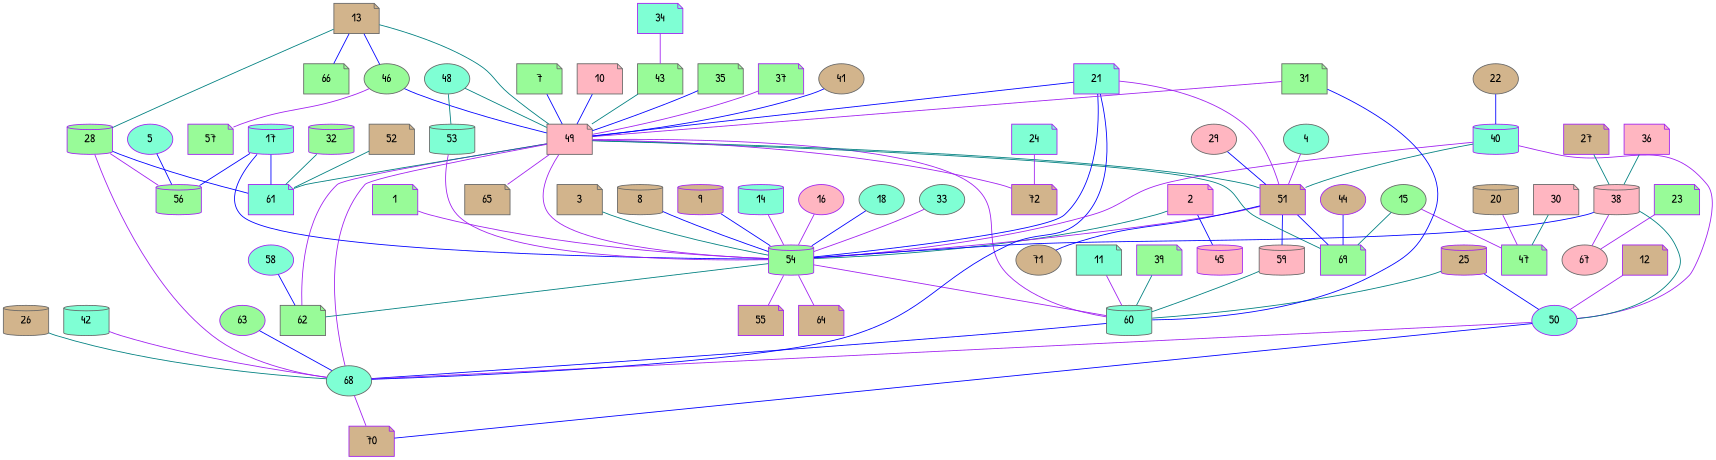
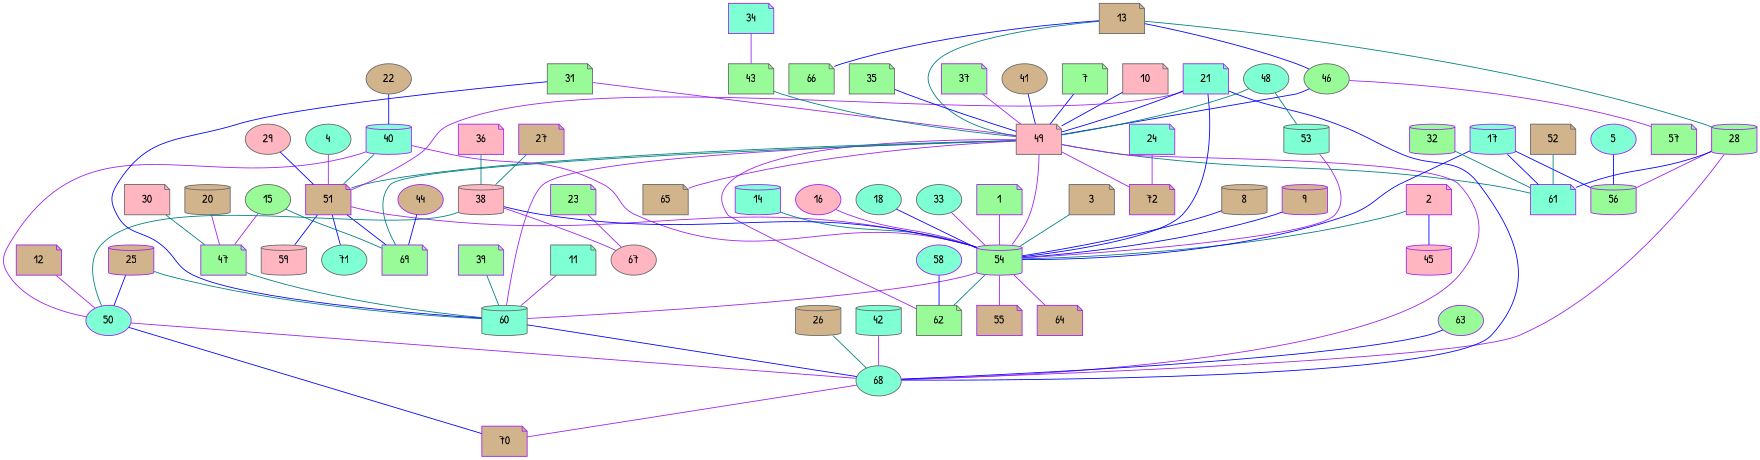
edge "14" -- "54": color purple -> teal
node "71": fillcolor tan -> aquamarine
edge "59" -- "60": now "47" -- "60"
